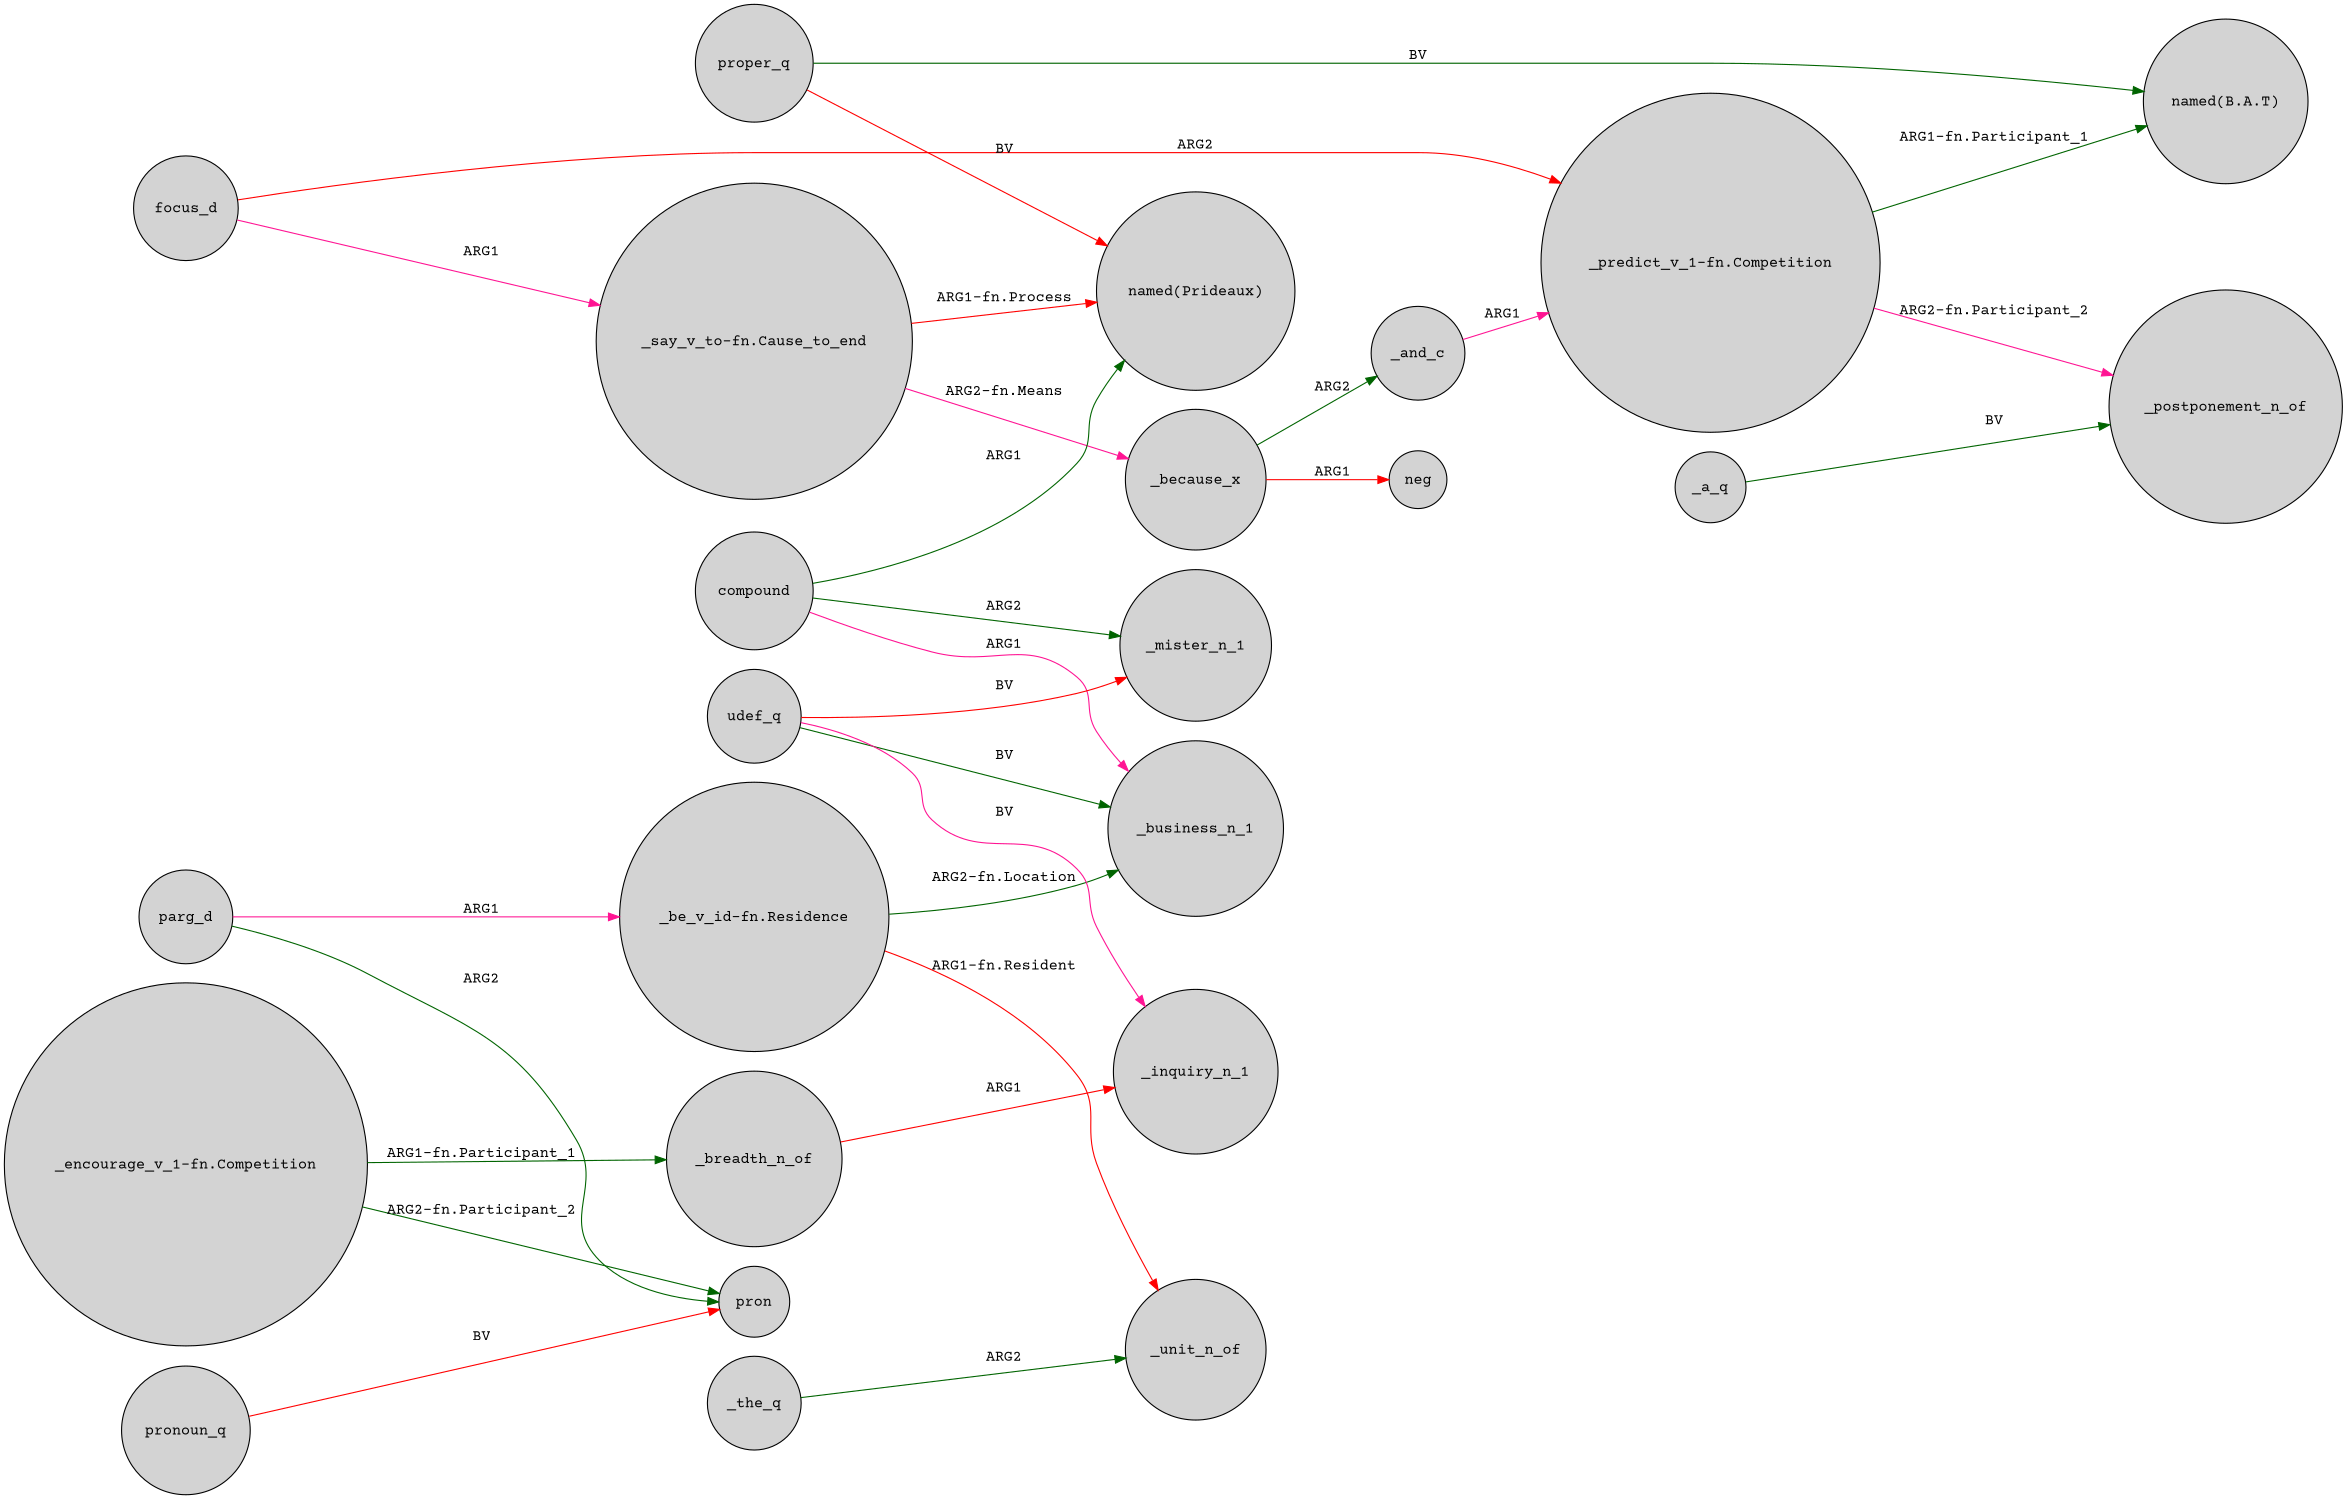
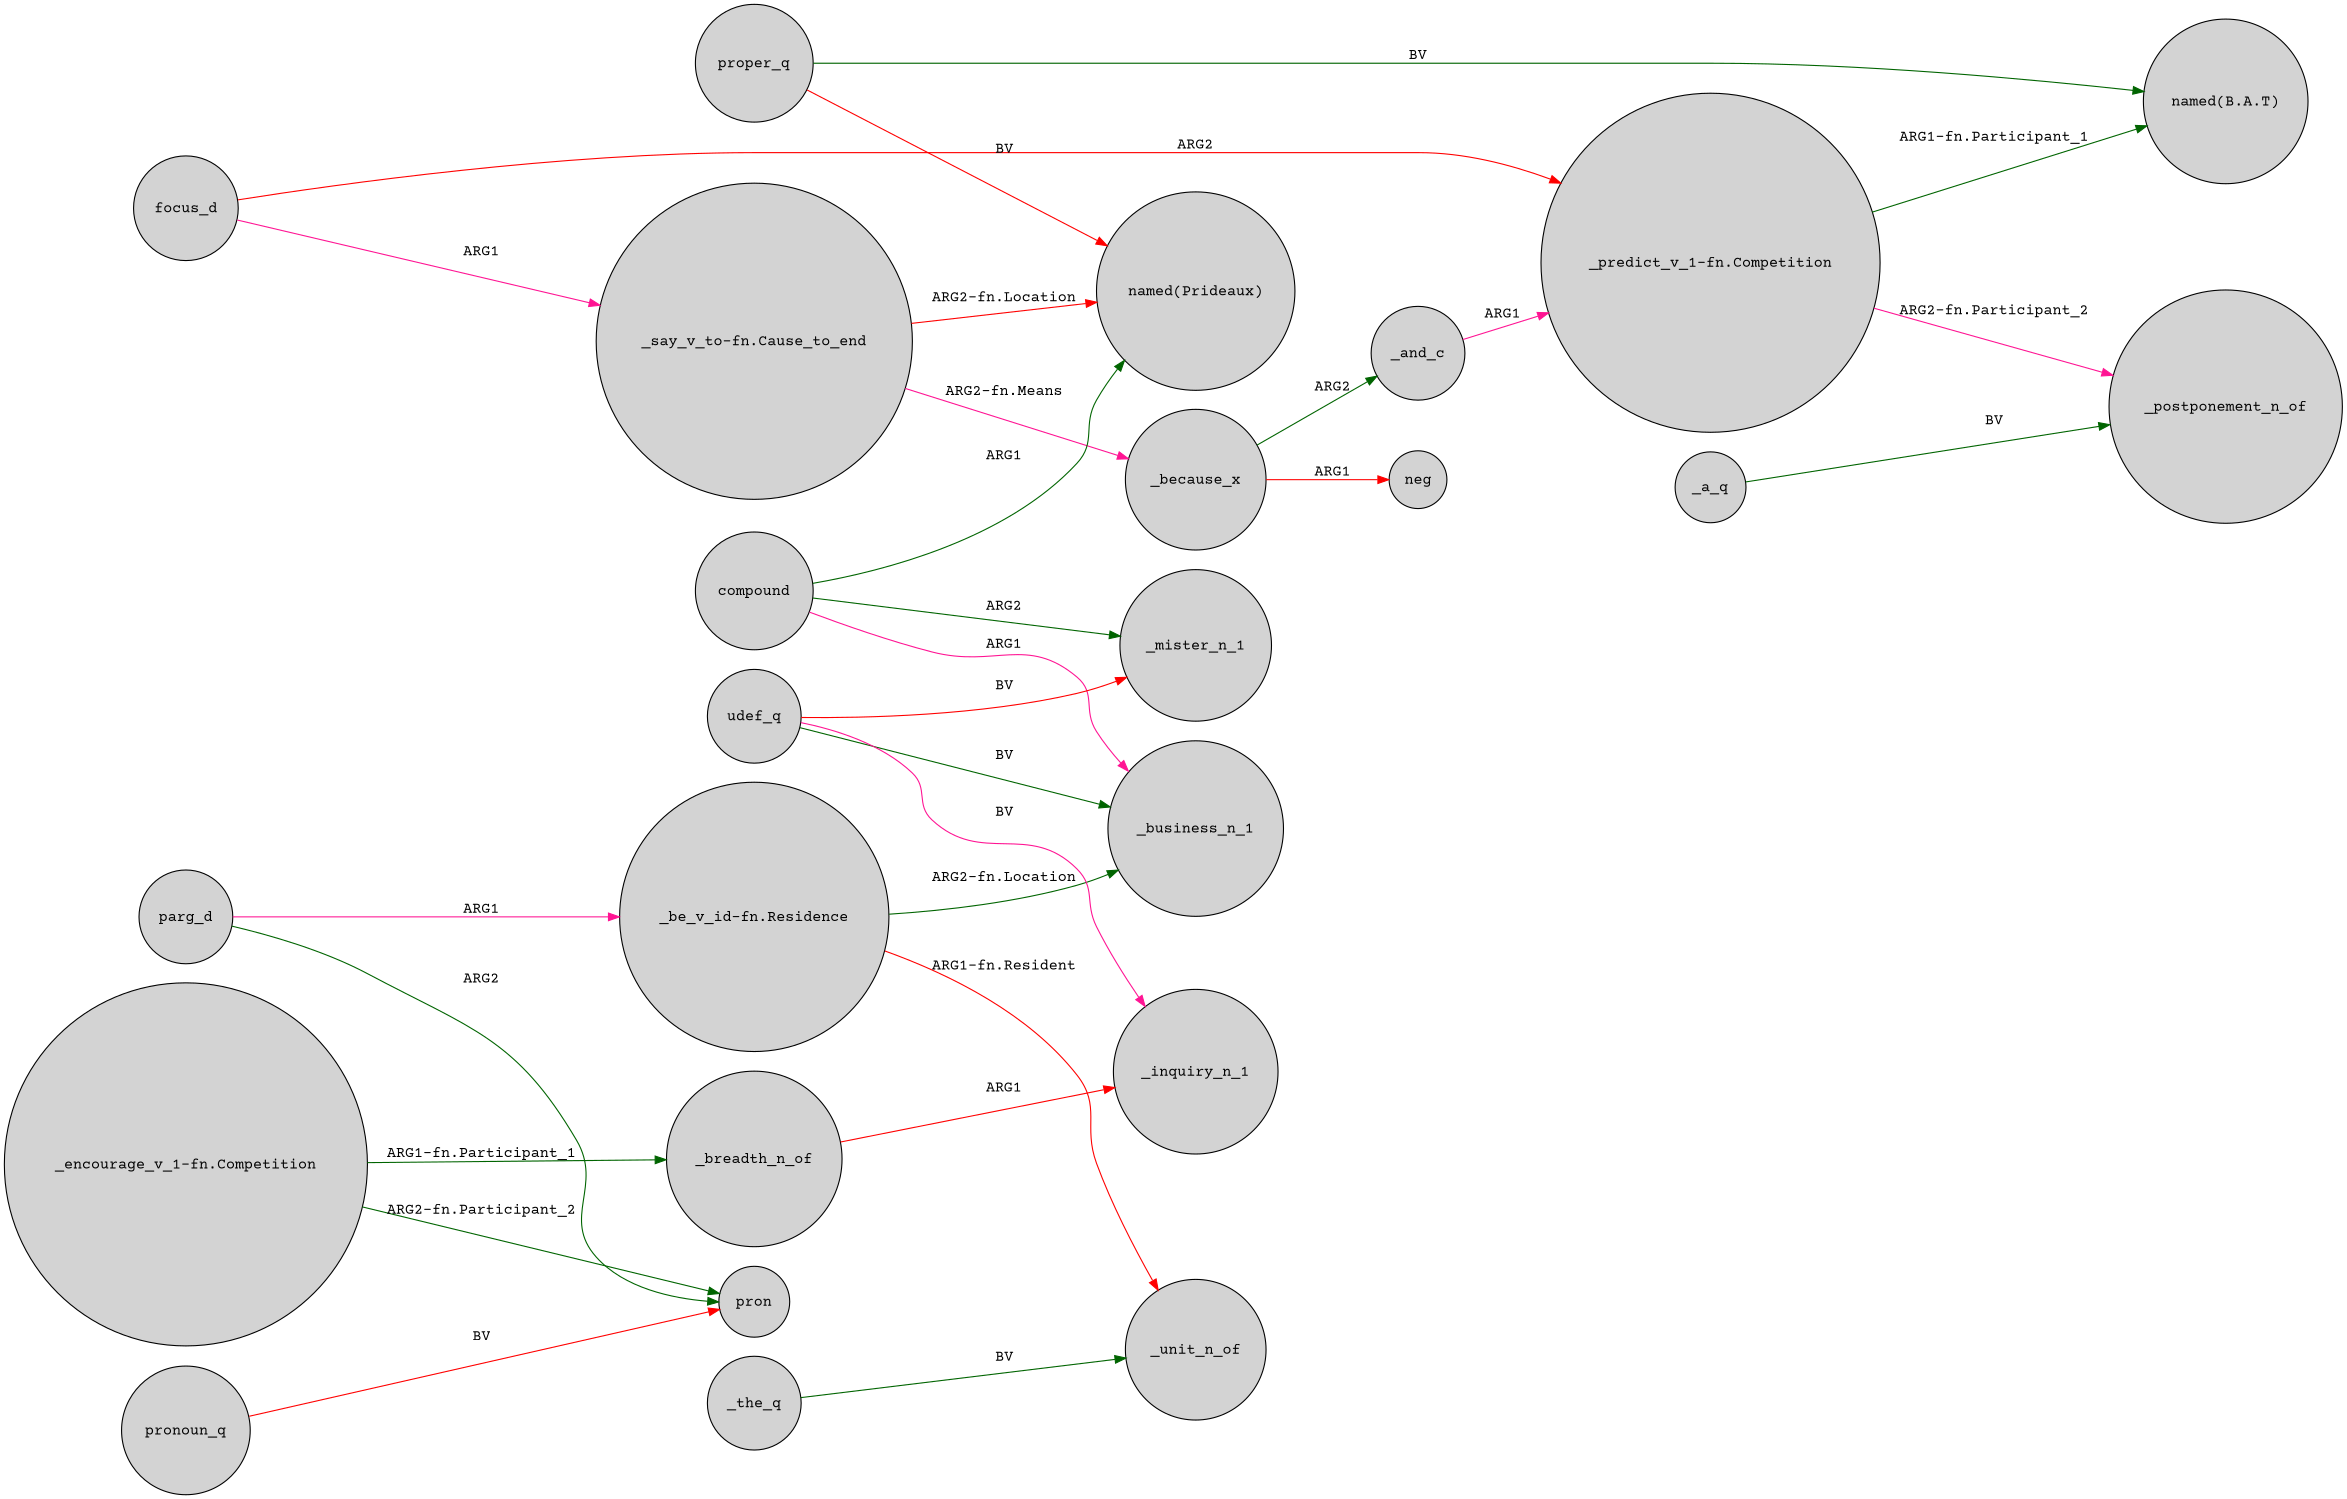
edge "_say_v_to-fn.Cause_to_end" -> "named(Prideaux)": label "ARG1-fn.Process" -> "ARG2-fn.Location"
edge "_the_q" -> "_unit_n_of": label "ARG2" -> "BV"
